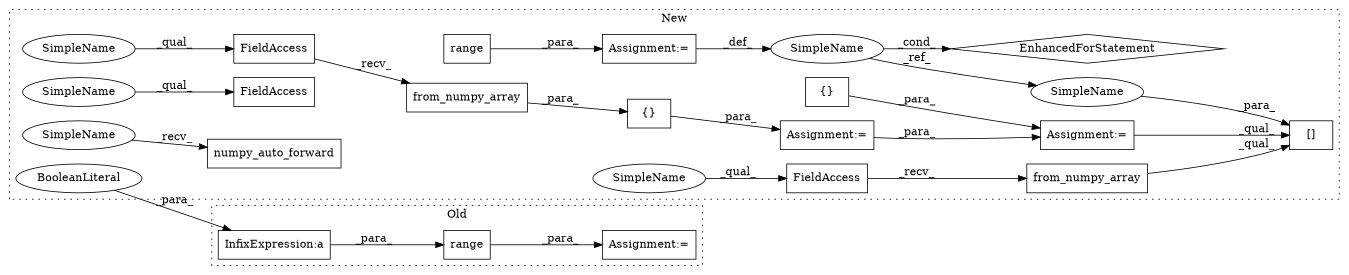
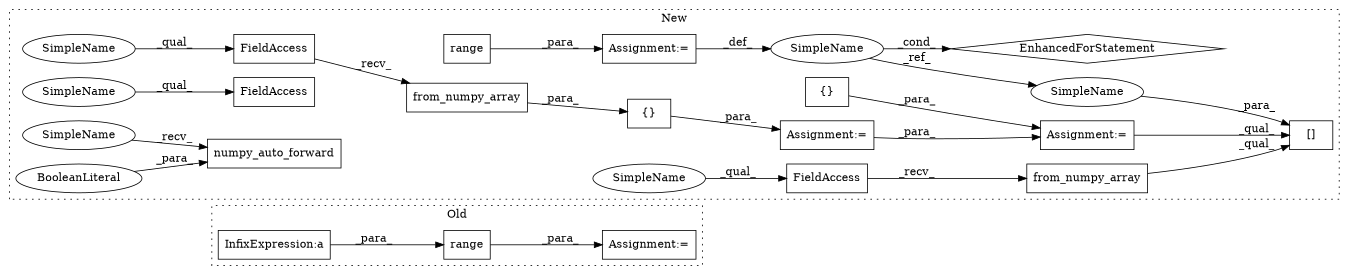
edge "BooleanLiteral" -> "InfixExpression:a": now "BooleanLiteral" -> "numpy_auto_forward"
